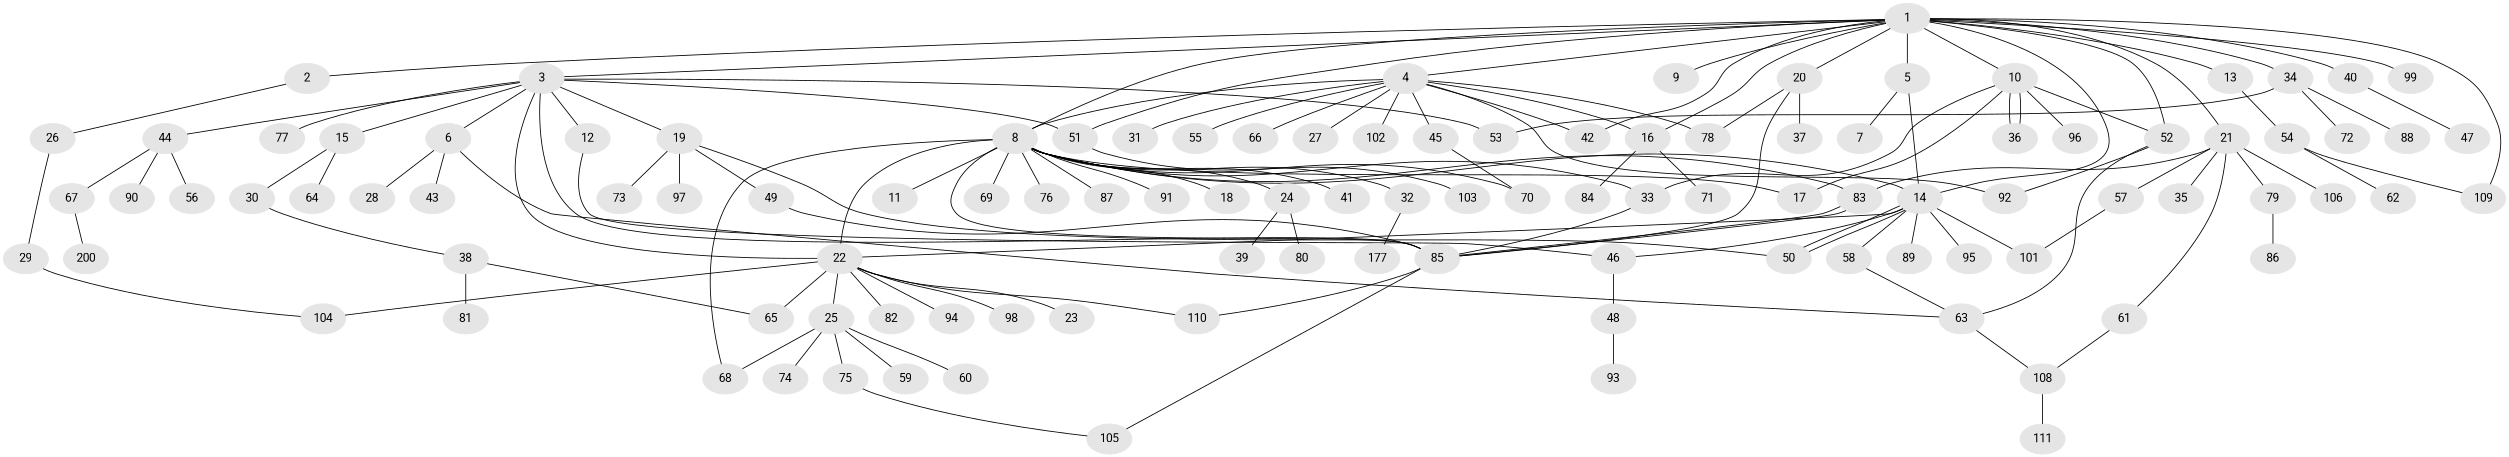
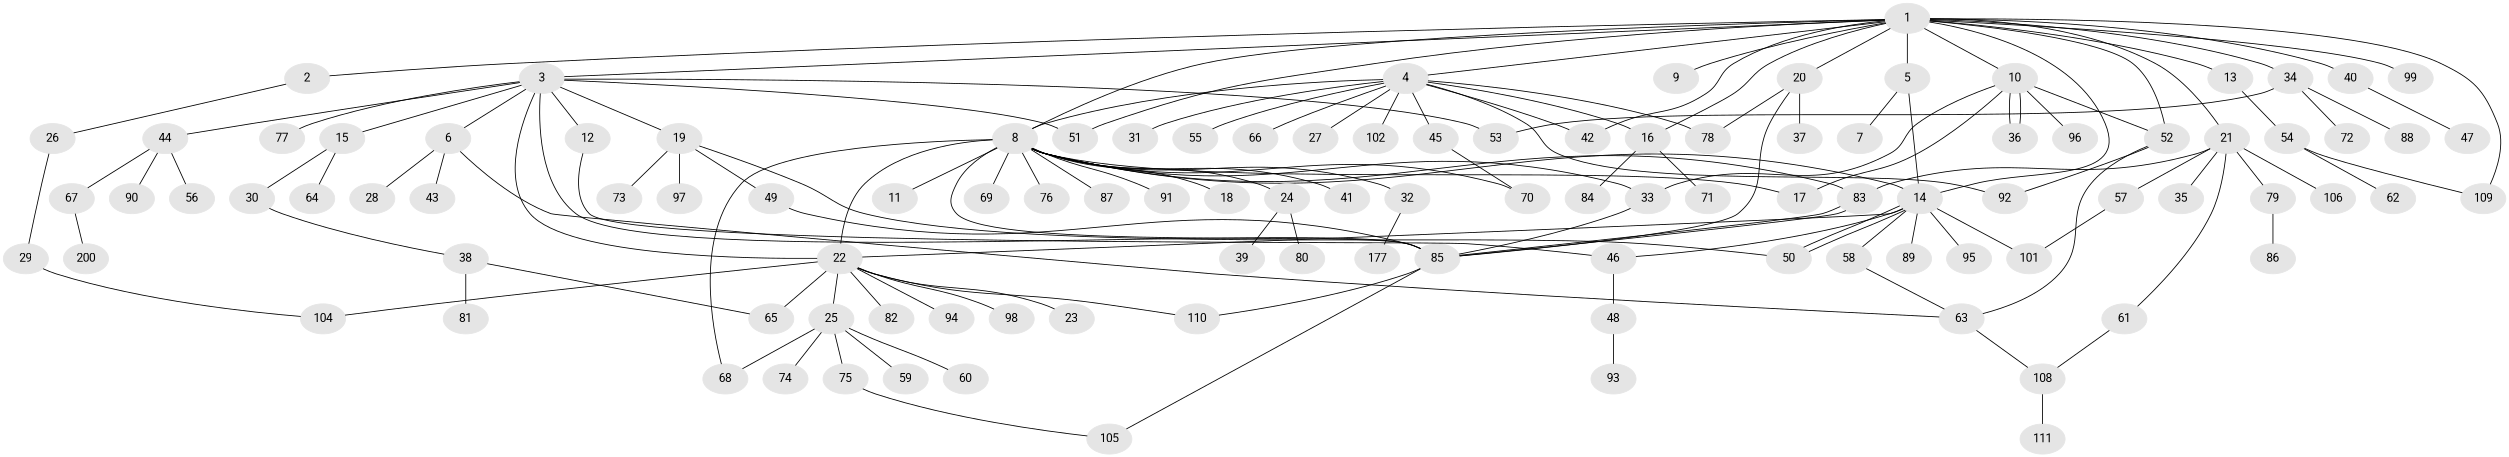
node "103": removed
